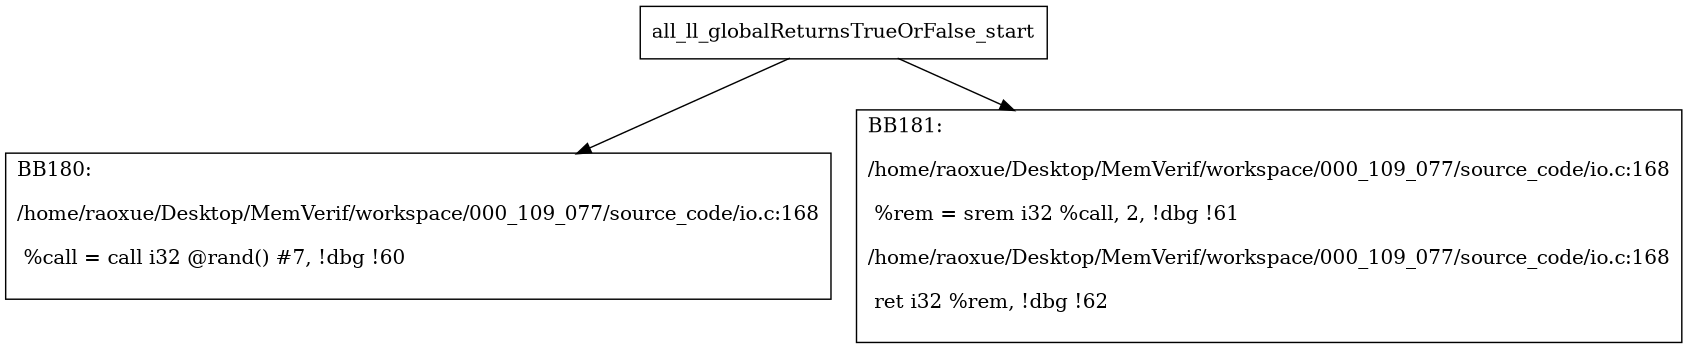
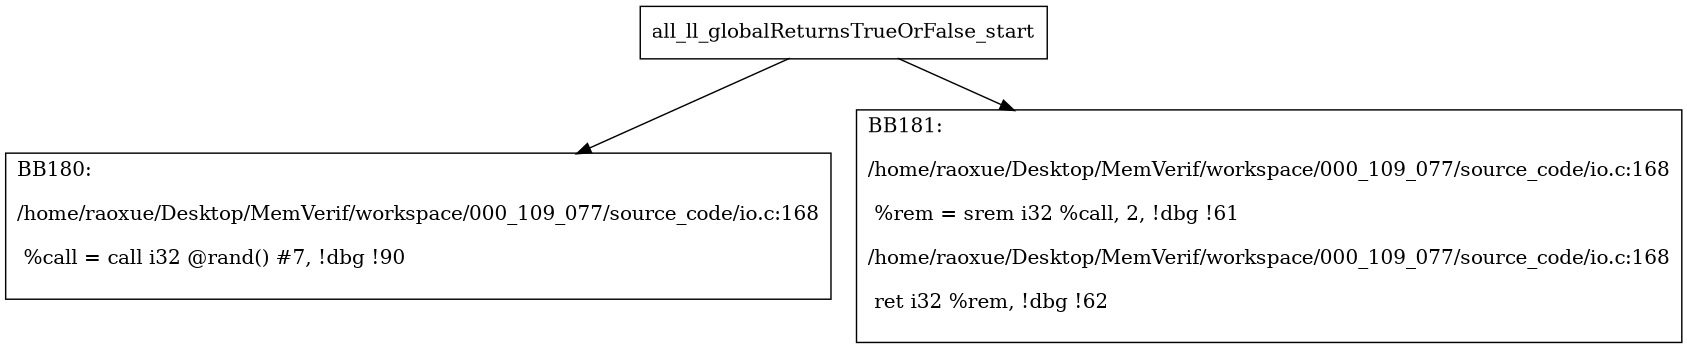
node "BB180:": text "%call = call i32 @rand() #7, !dbg !60" -> "%call = call i32 @rand() #7, !dbg !90"
